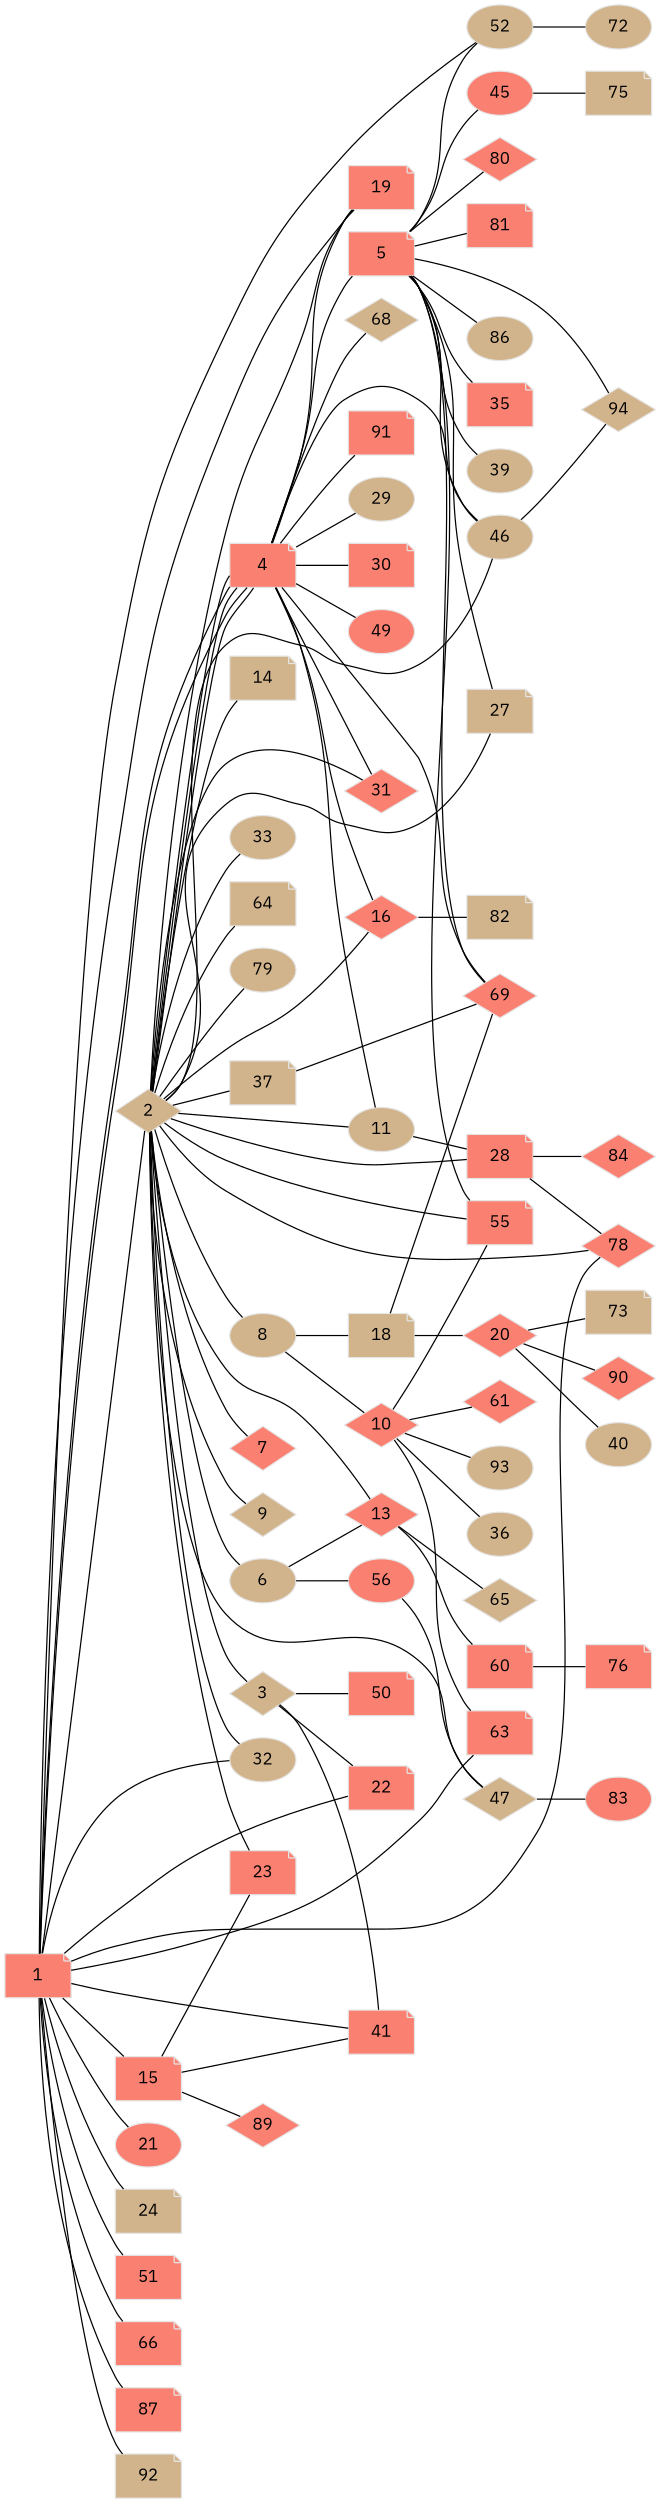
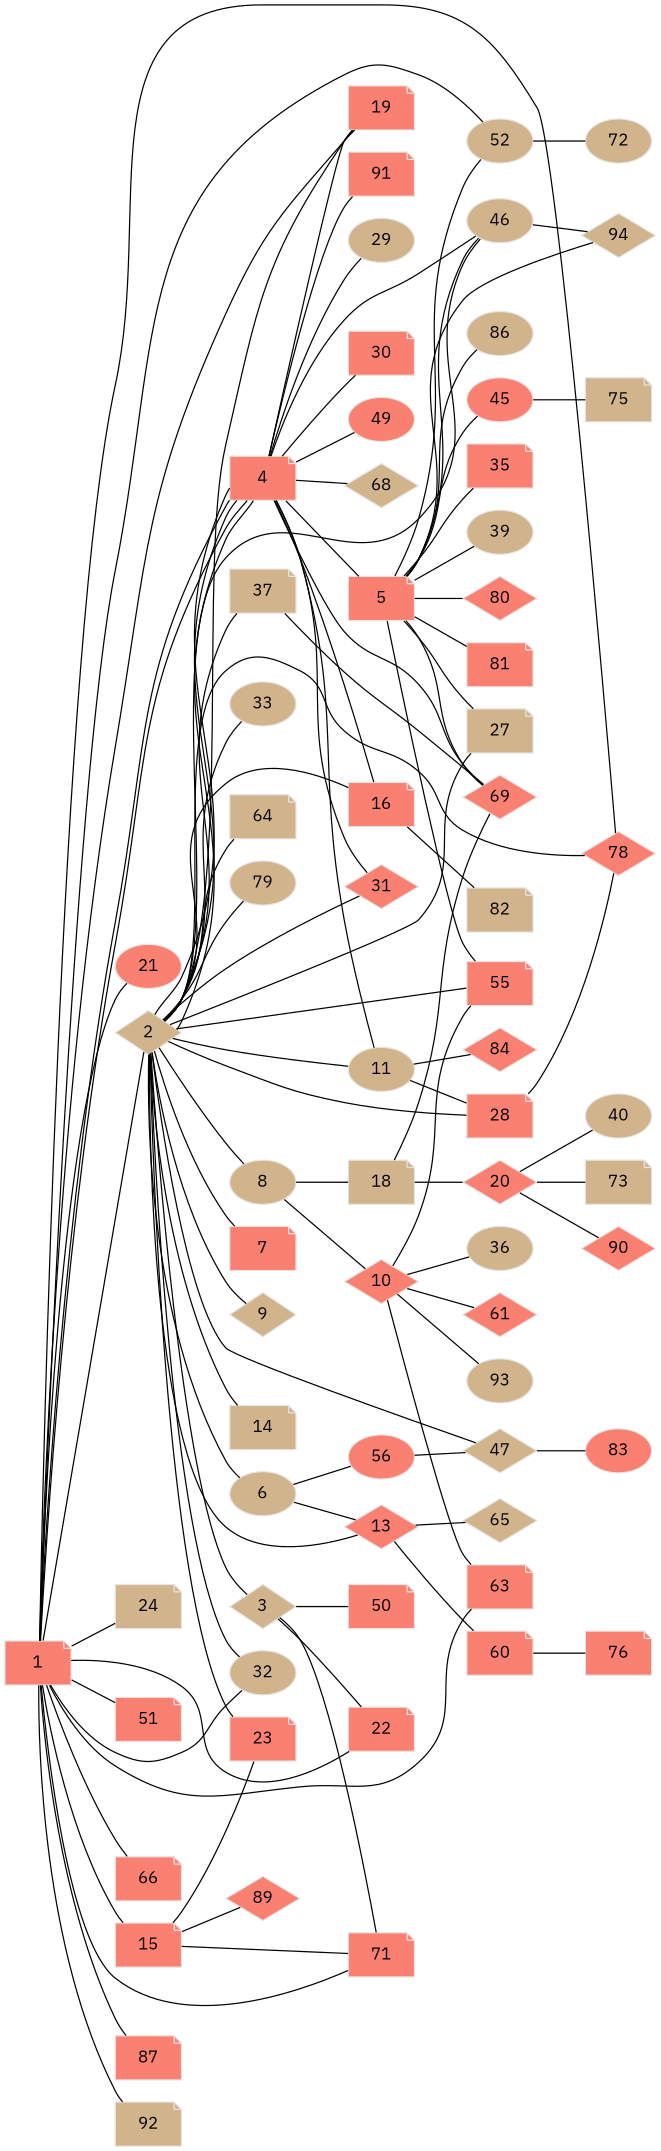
node "16": shape diamond -> note
edge "28" -- "84": now "11" -- "84"
node "7": shape diamond -> note
node "41": label "41" -> "71"
